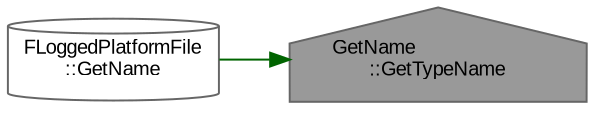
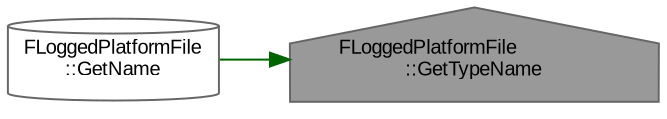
node "GetName ::GetTypeName": label "GetName ::GetTypeName" -> "FLoggedPlatformFile ::GetTypeName"
